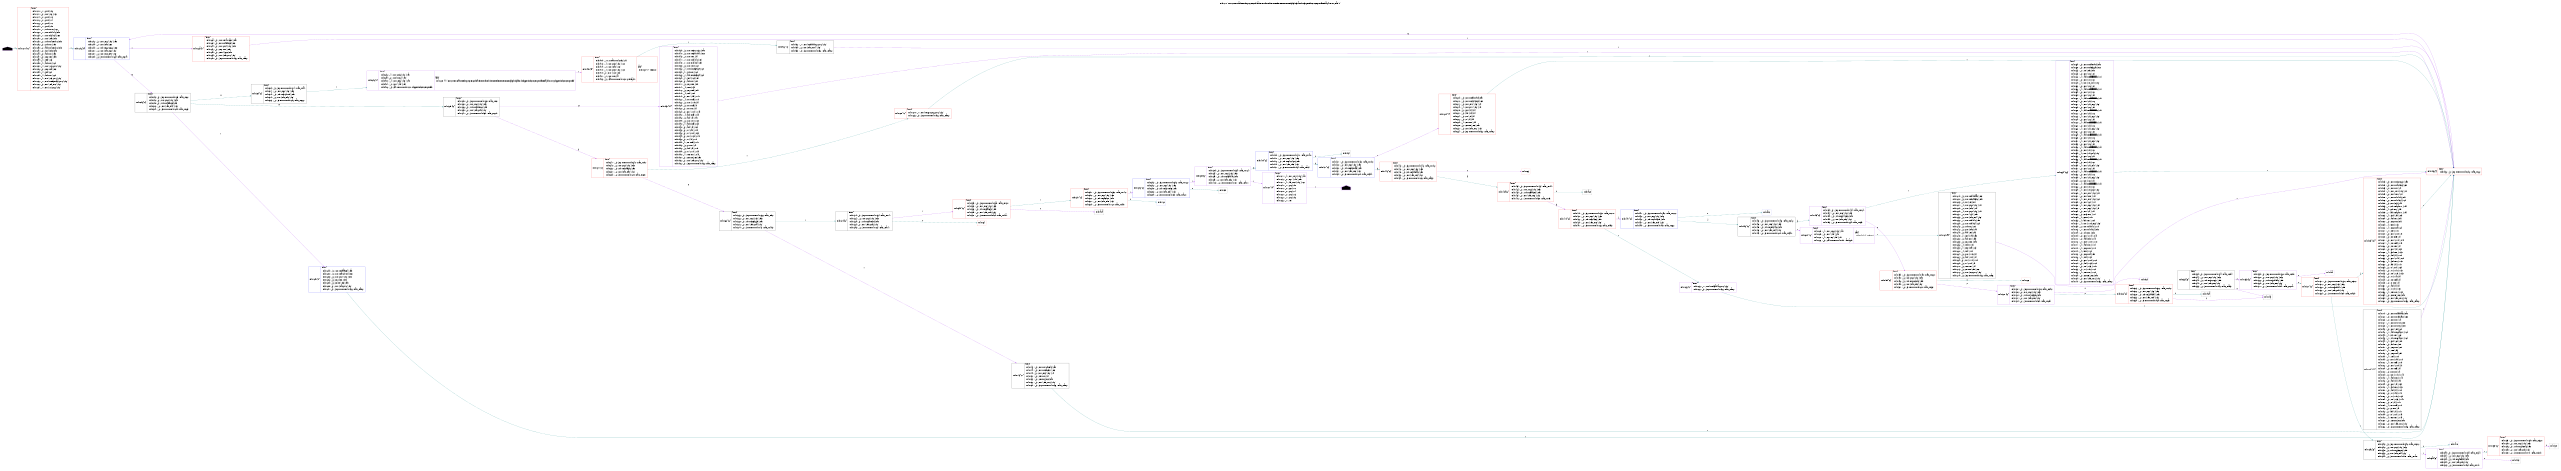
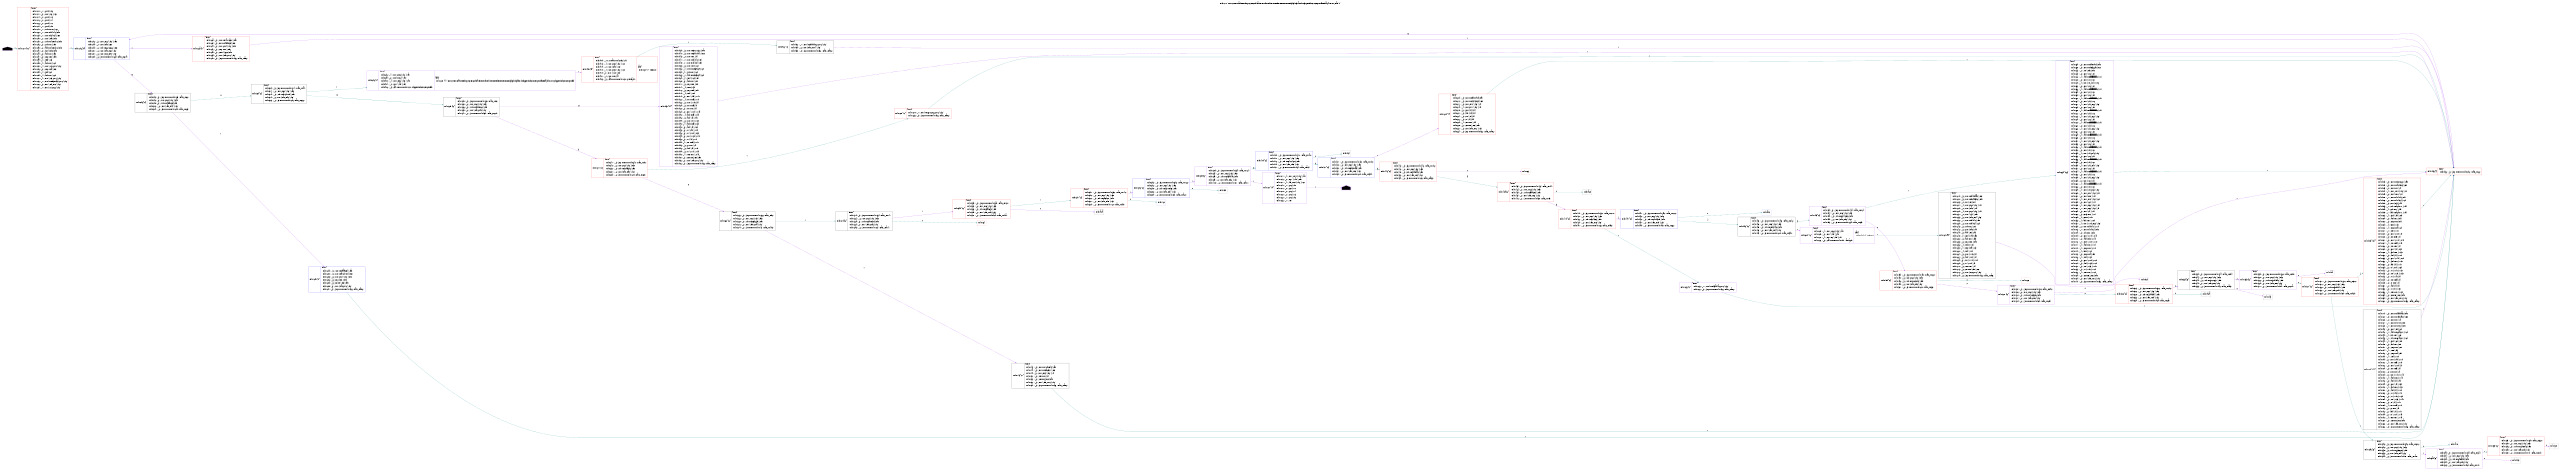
edge "0x4012f3 [28]" -> "0x40132b [28]": now "0x40130f [28]" -> "0x40132b [28]"
edge "0x401523 [28]" -> "0x401d45": now "0x401523 [28]" -> "0x40153f [28]"
